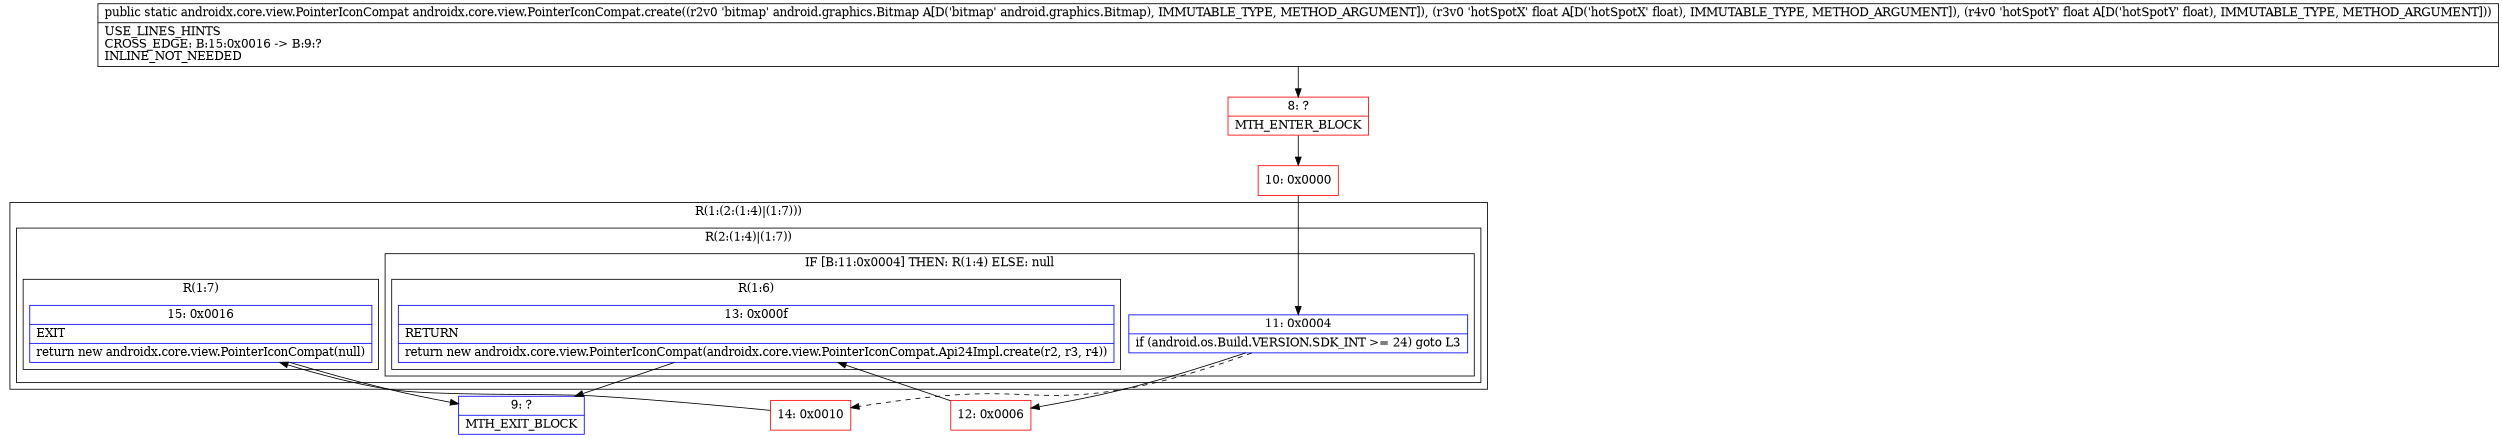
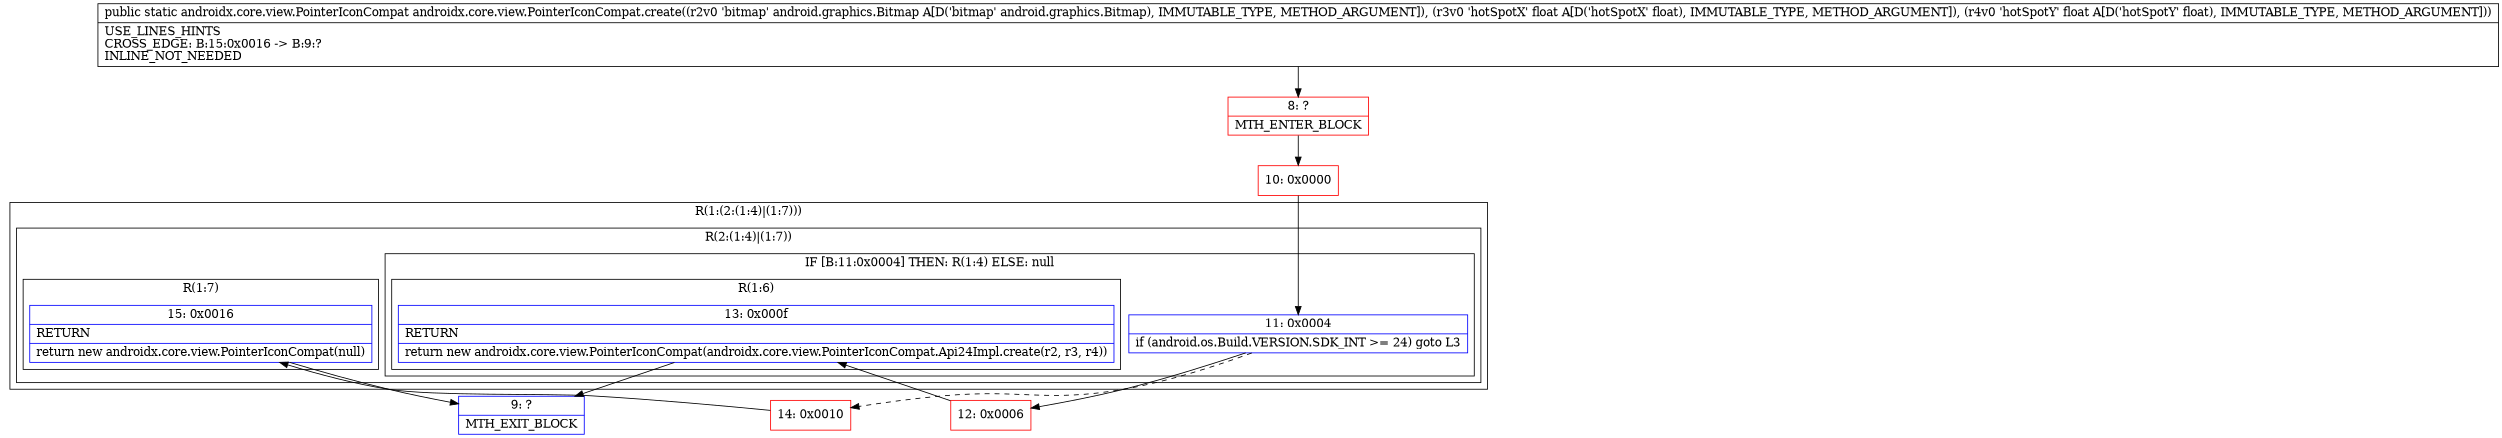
node "15: 0x0016": text "EXIT" -> "RETURN"
